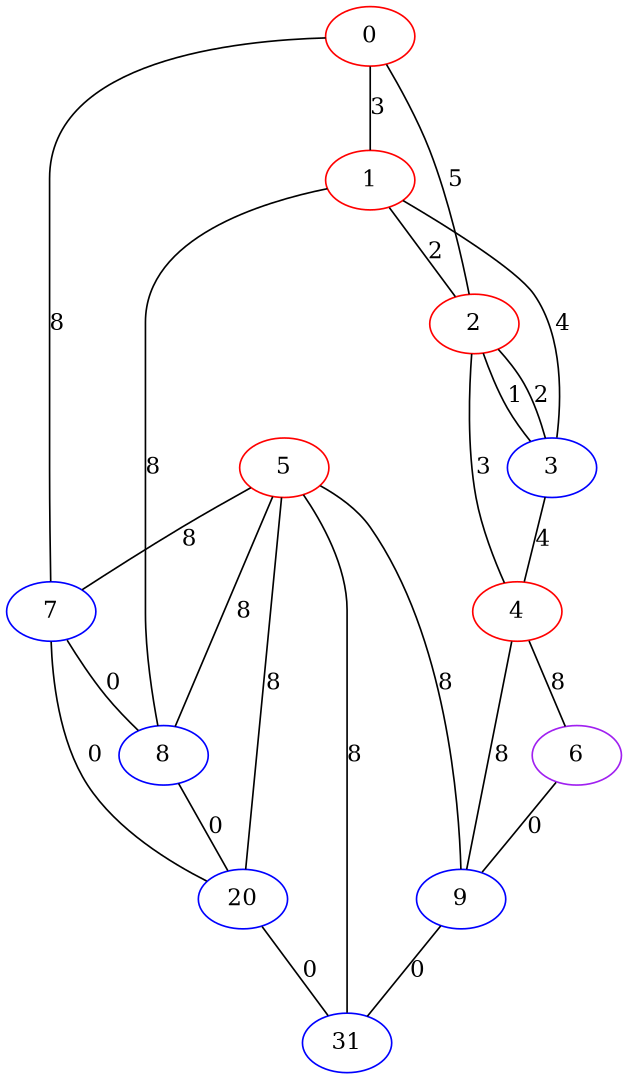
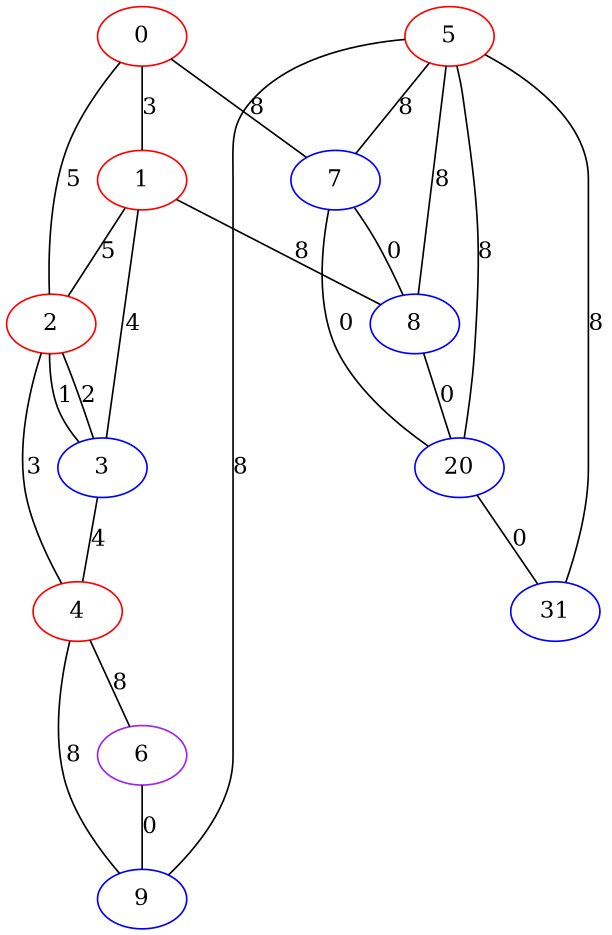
edge "1" -- "2": label "2" -> "5"
edge "9" -- "31": removed, label "0"
